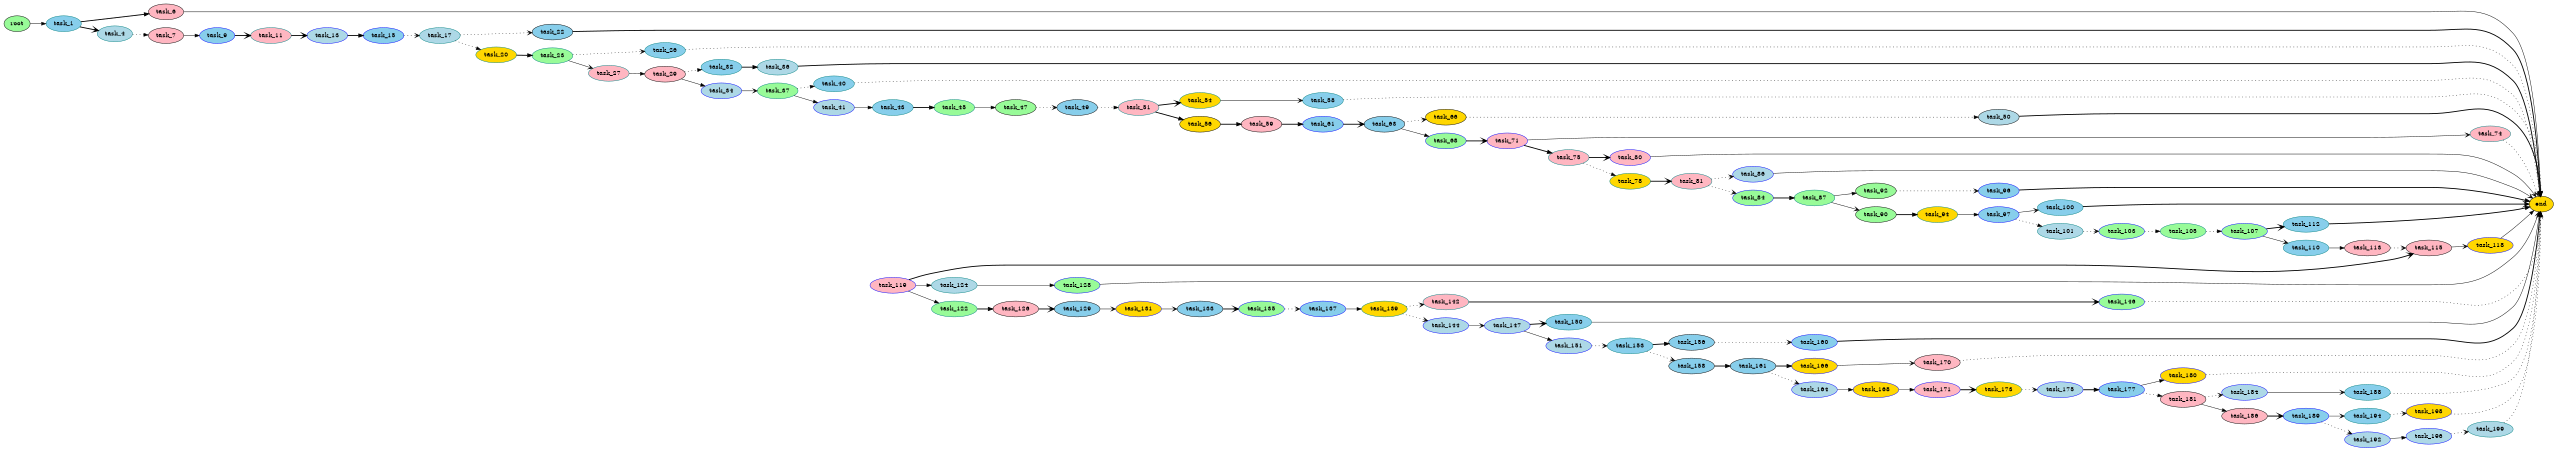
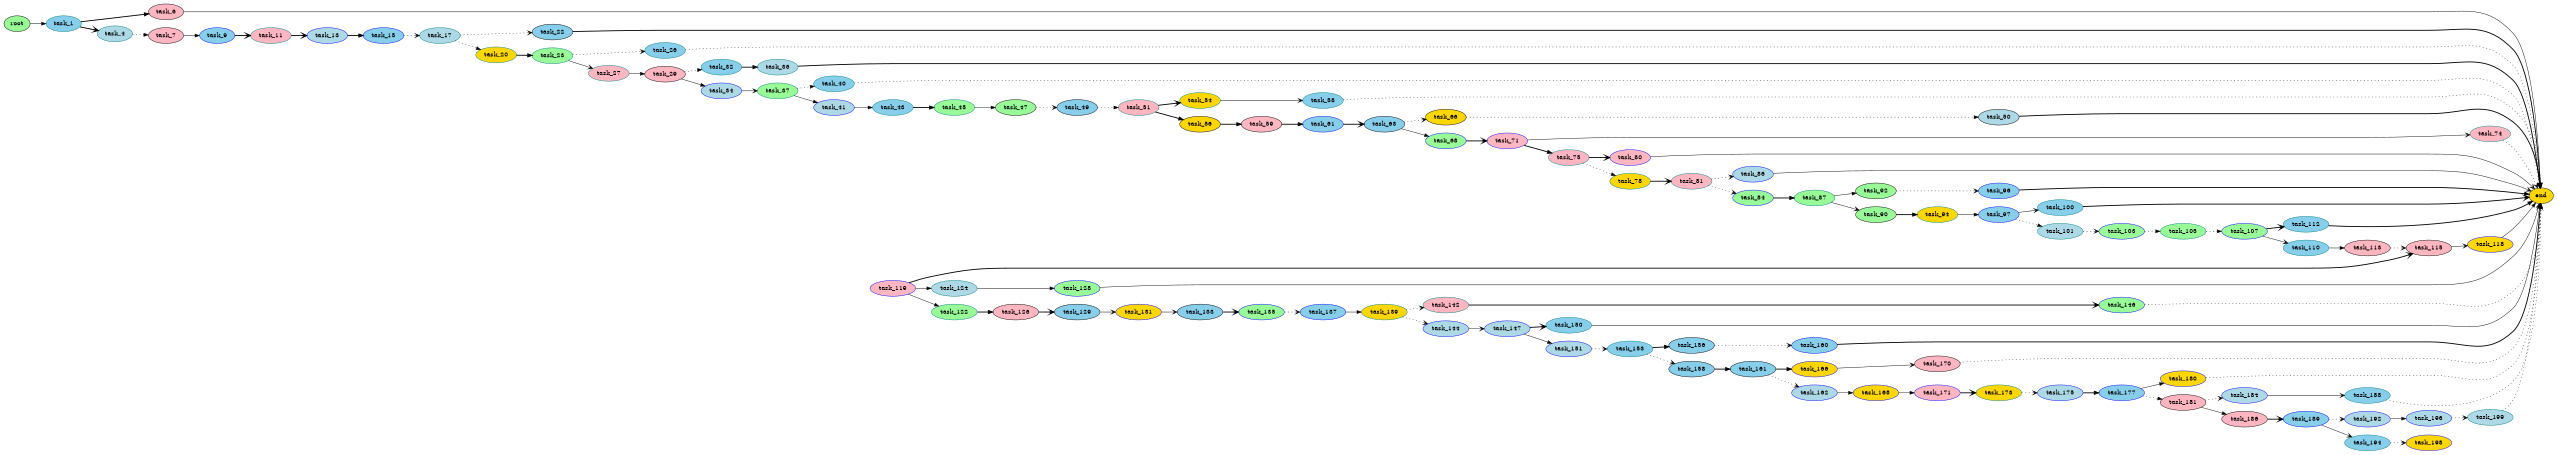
edge "task_198" -> "end": removed
node "task_164": label "task_164" -> "task_162"
